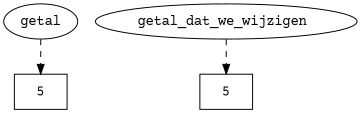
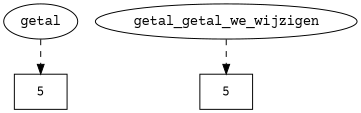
node "getal_dat_we_wijzigen": label "getal_dat_we_wijzigen" -> "getal_getal_we_wijzigen"
